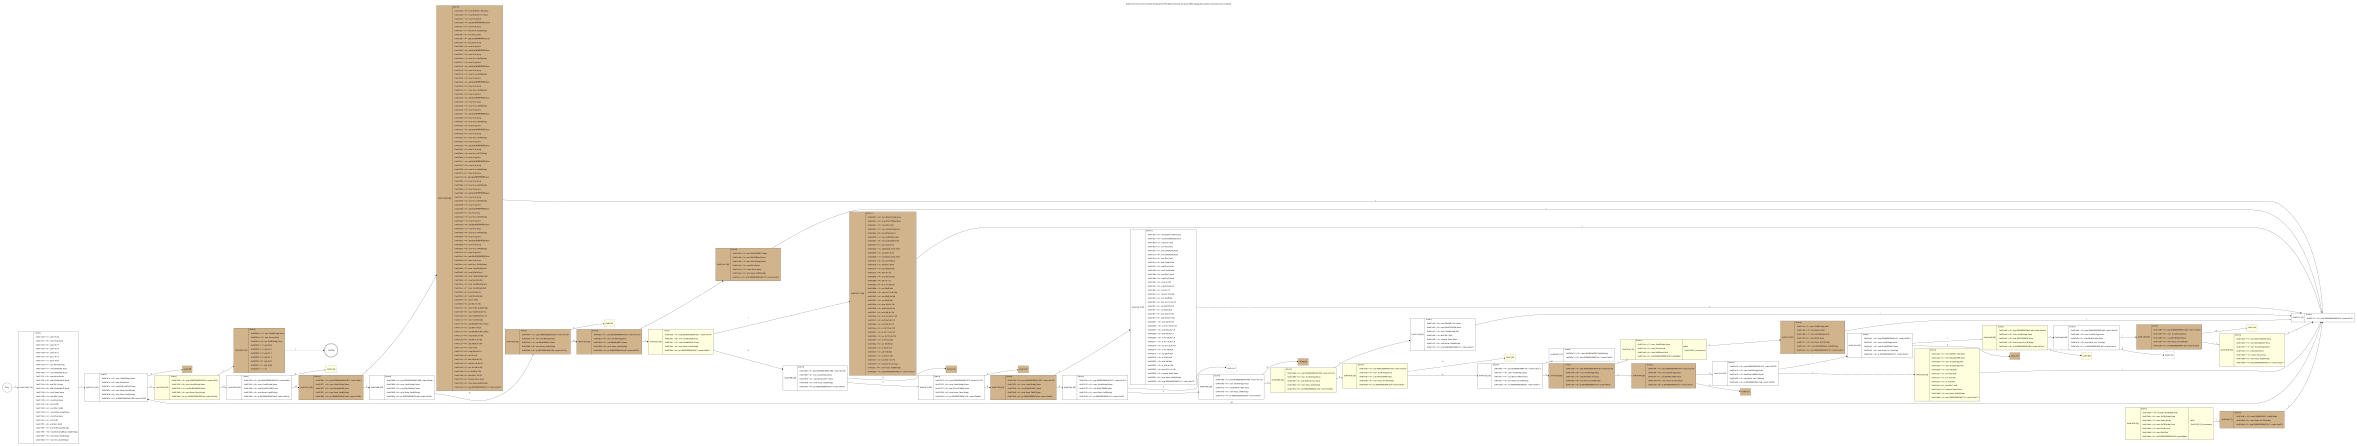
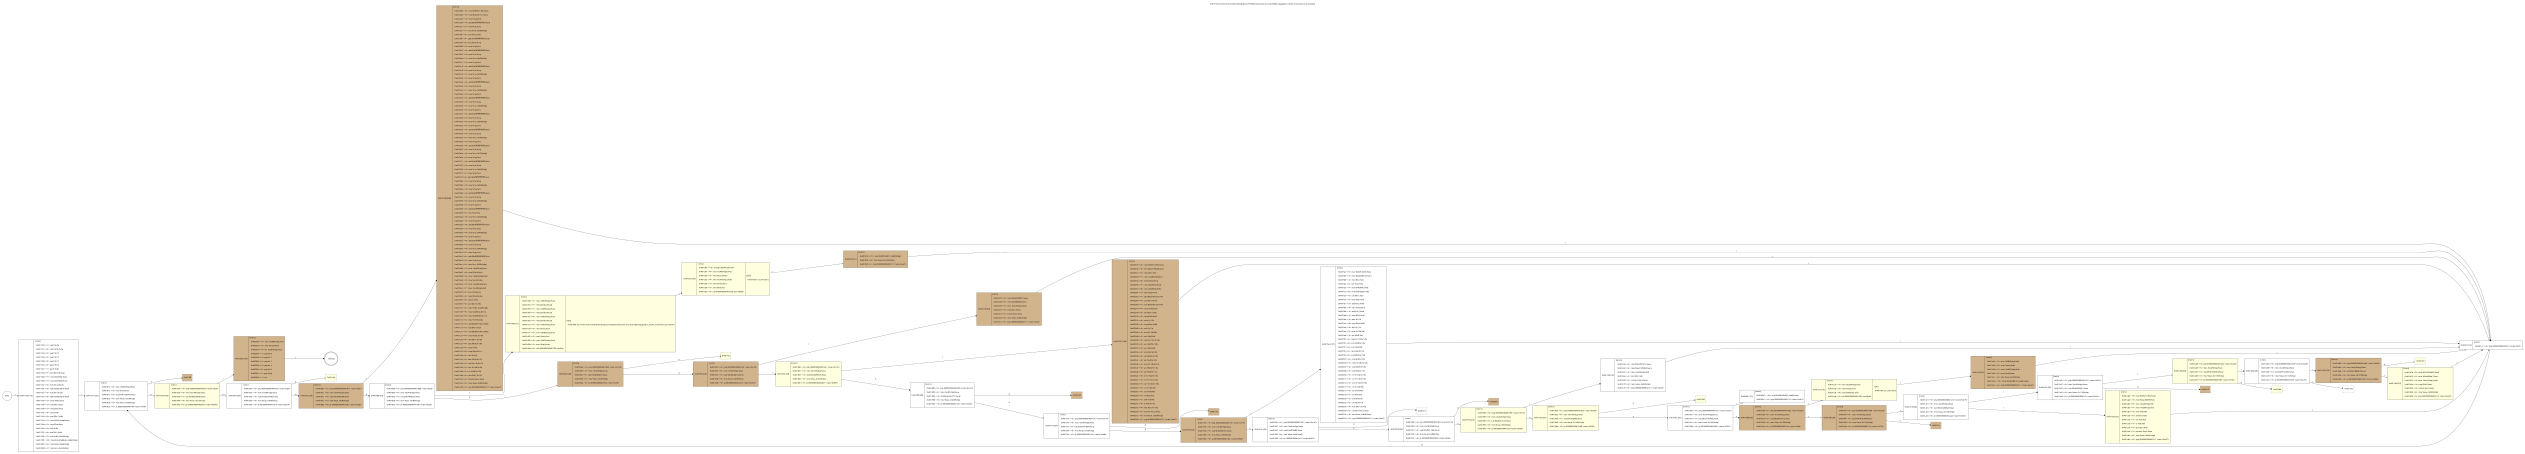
node "0x401d4b [71]": added
